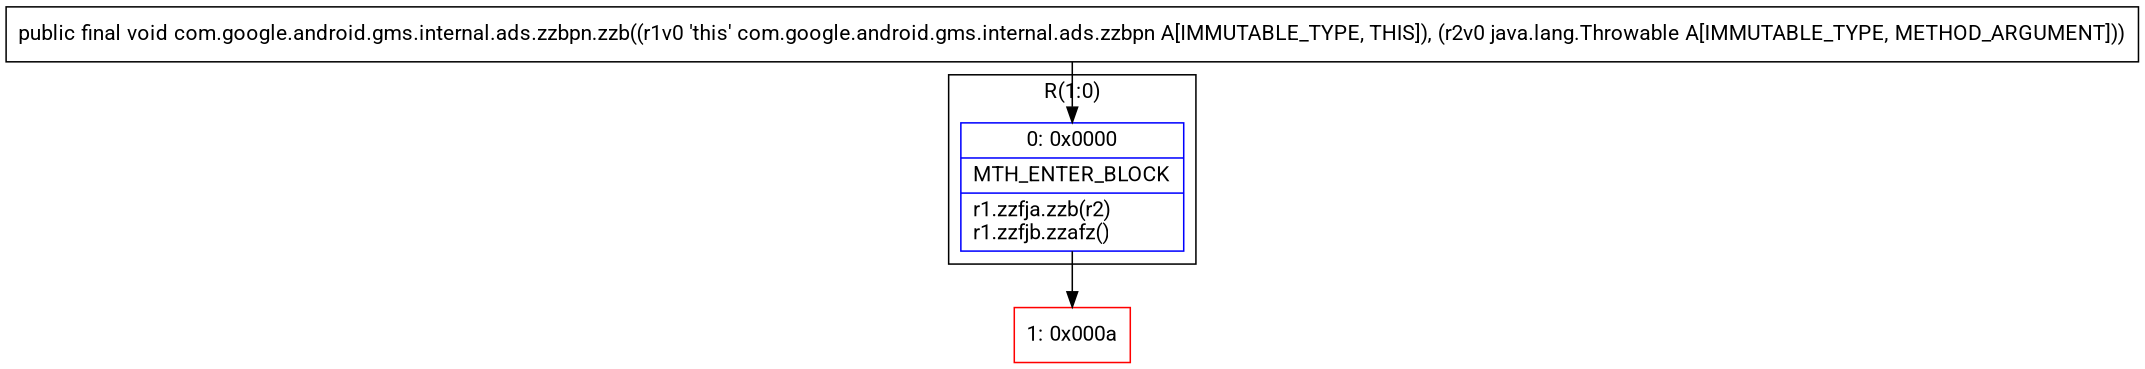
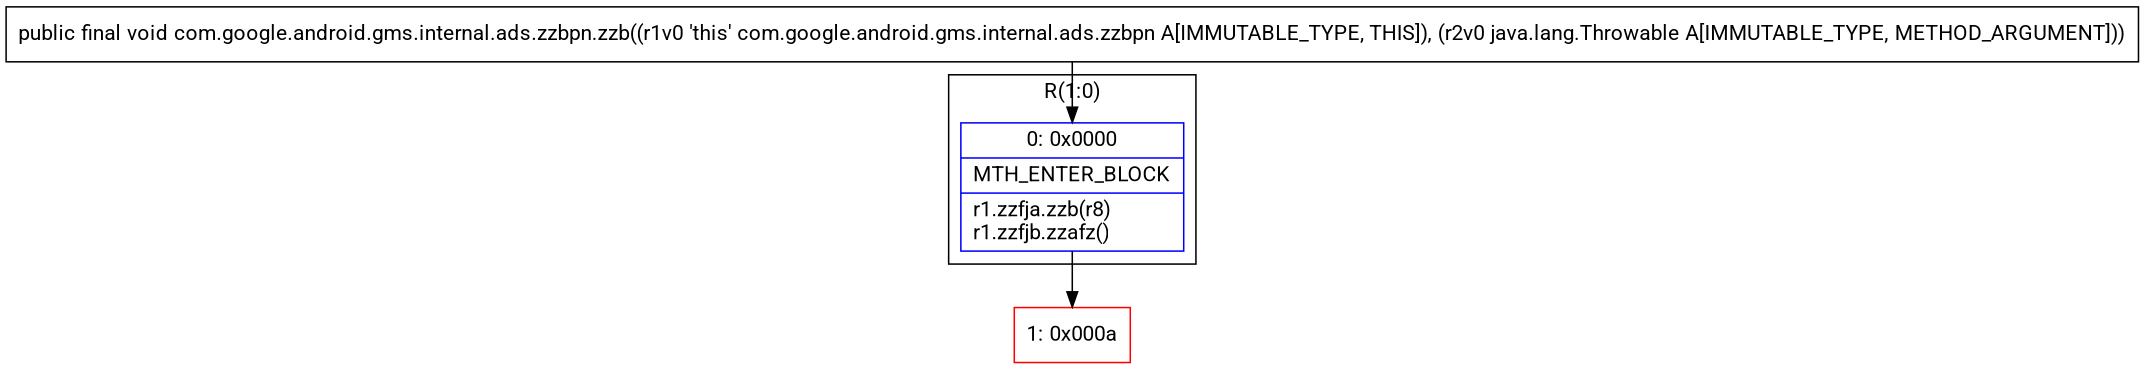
node "0: 0x0000": text "r1.zzfja.zzb(r2)" -> "r1.zzfja.zzb(r8)"
